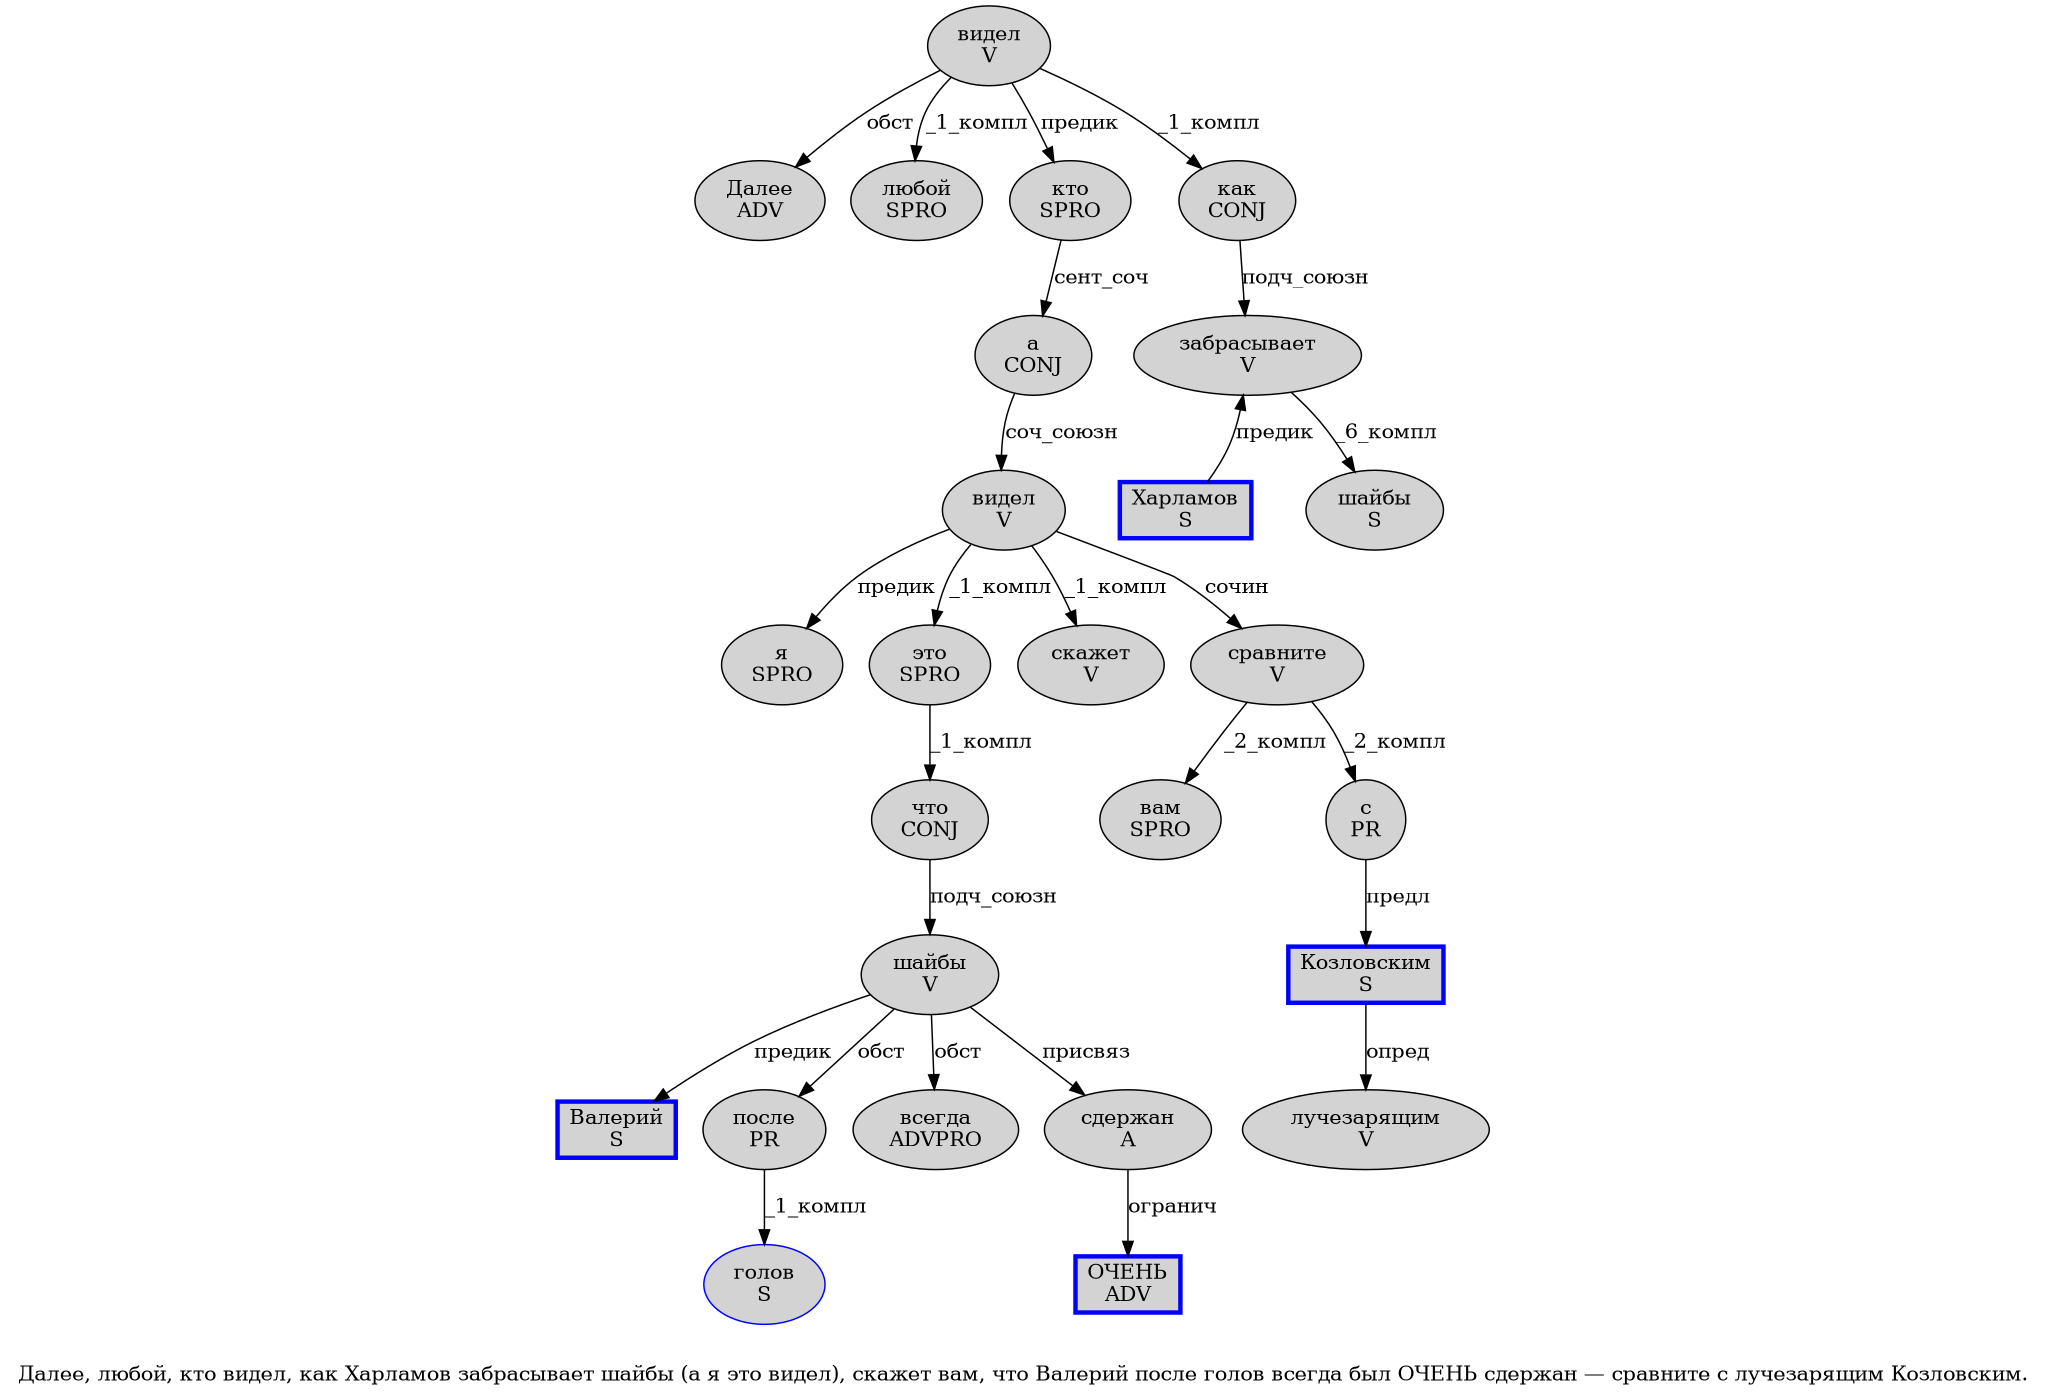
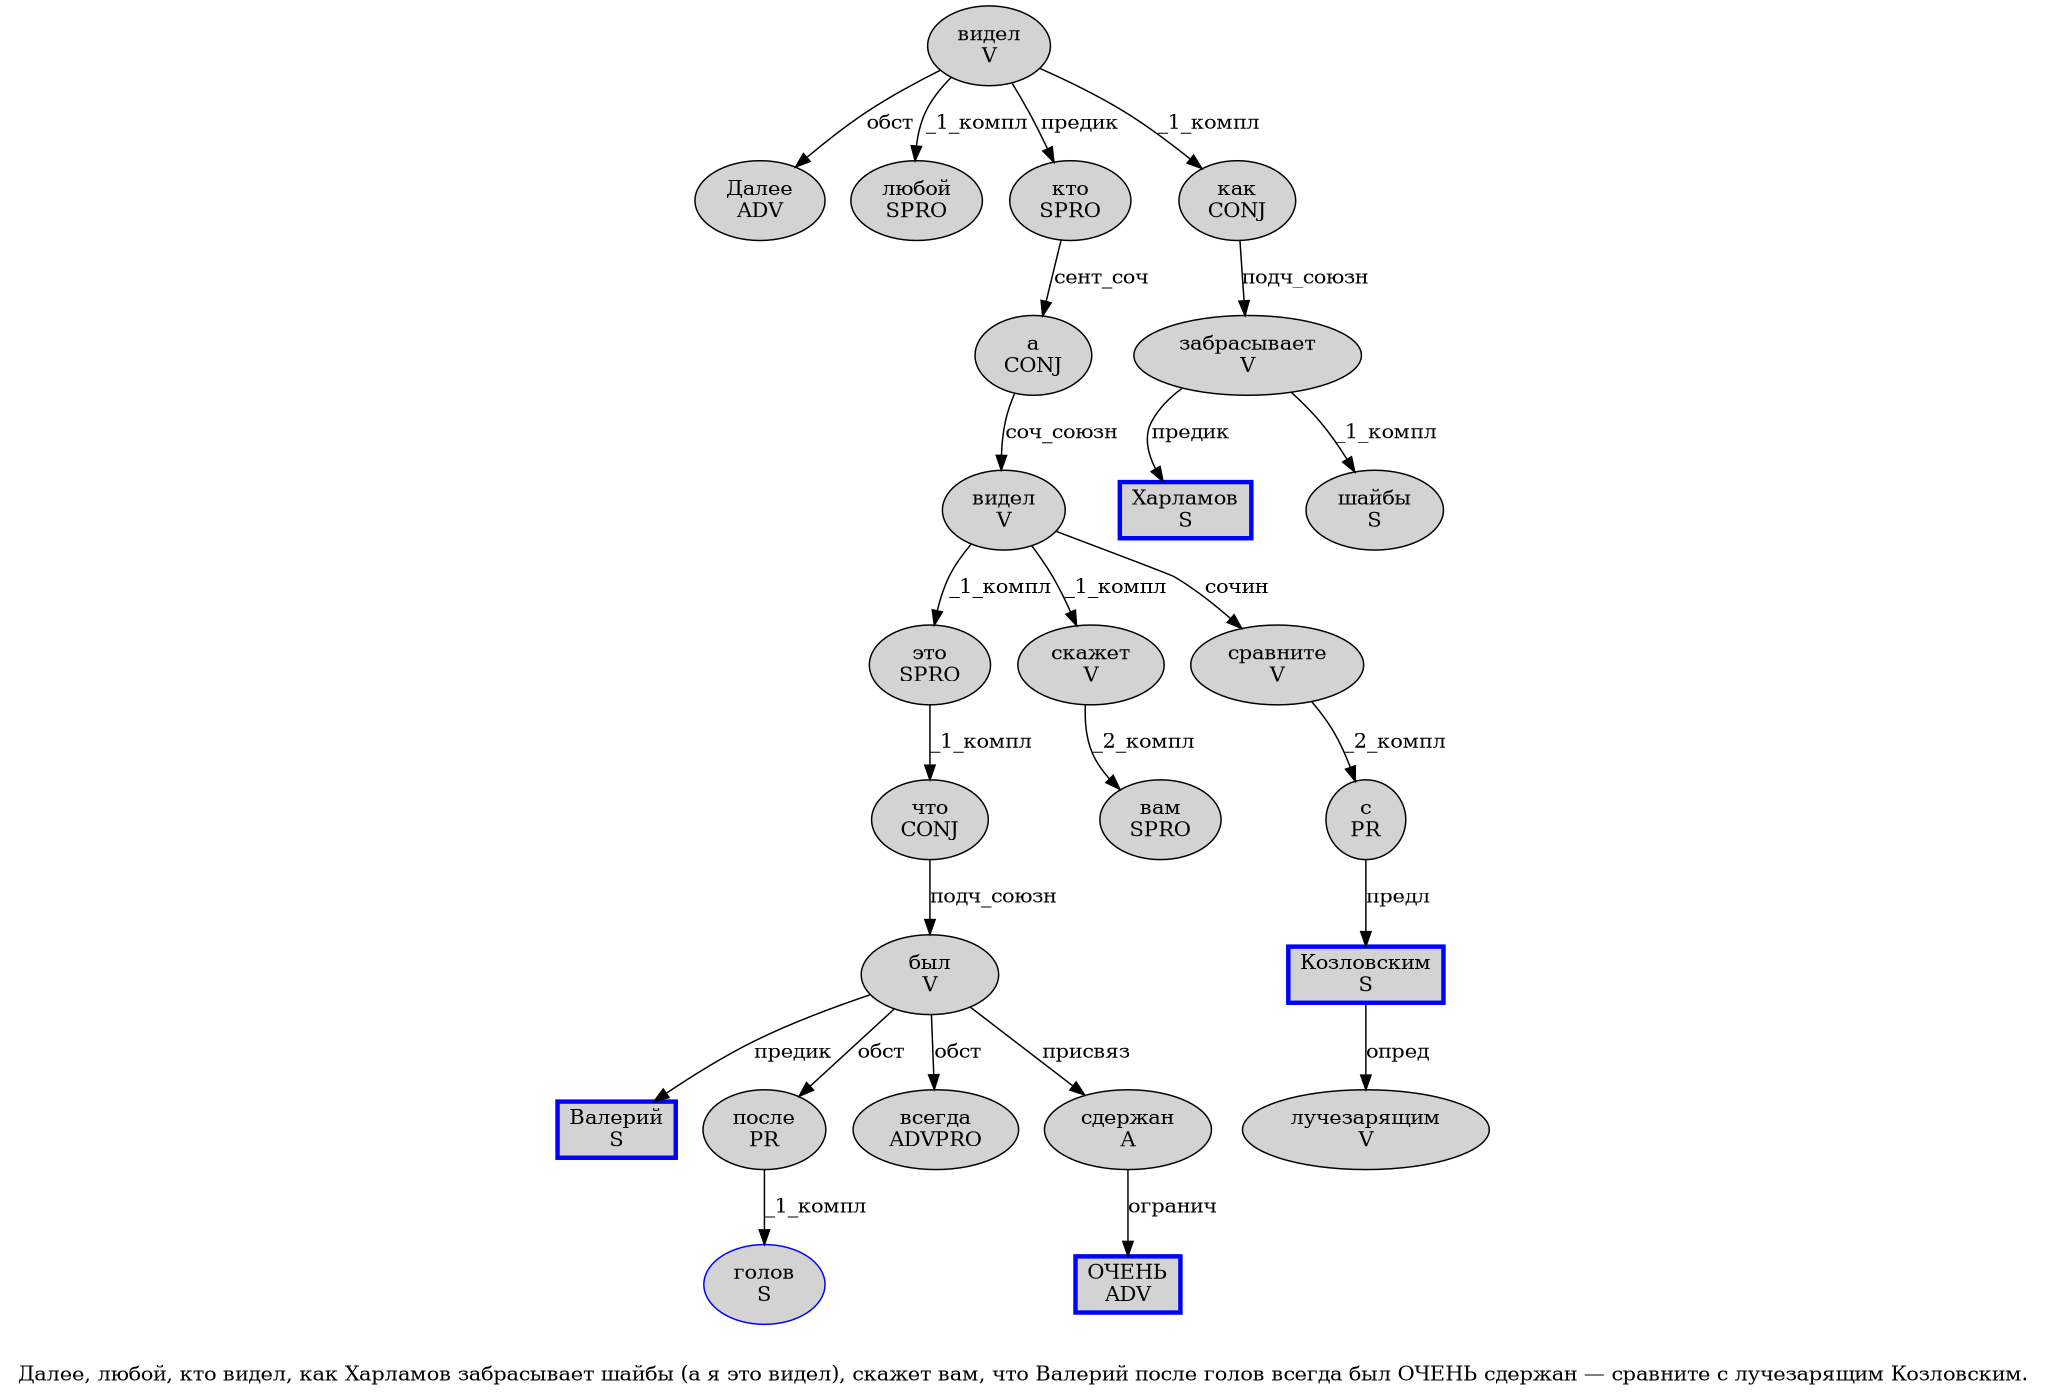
edge "забрасывает V" -> "шайбы S": label "_6_компл" -> "_1_компл"
edge "Харламов S" -> "забрасывает V": reversed
node "я SPRO": removed
edge "сравните V" -> "вам SPRO": now "скажет V" -> "вам SPRO"
node "шайбы V": label "шайбы V" -> "был V"
